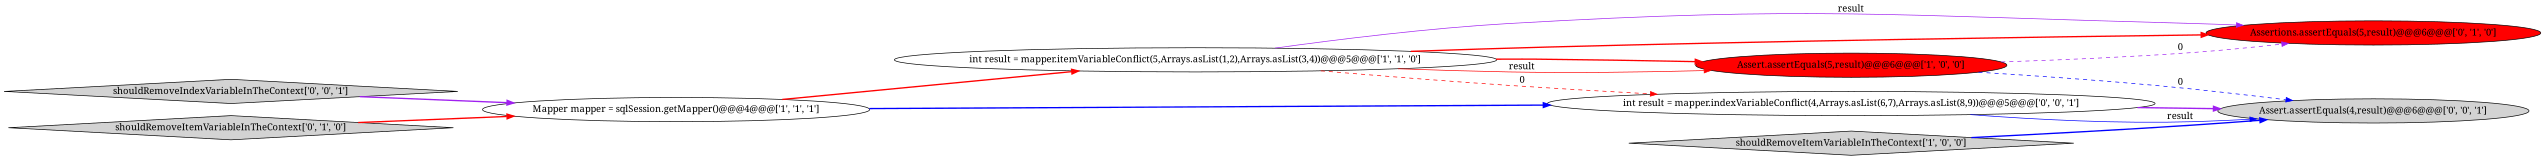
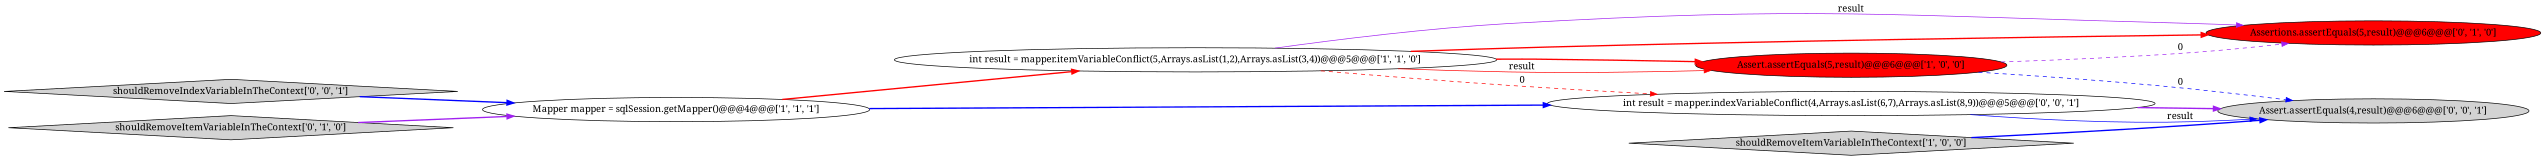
edge "shouldRemoveIndexVariableInTheContext['0', '0', '1']" -> "Mapper mapper = sqlSession.getMapper()@@@4@@@['1', '1', '1']": color purple -> blue
edge "shouldRemoveItemVariableInTheContext['0', '1', '0']" -> "Mapper mapper = sqlSession.getMapper()@@@4@@@['1', '1', '1']": color red -> purple
